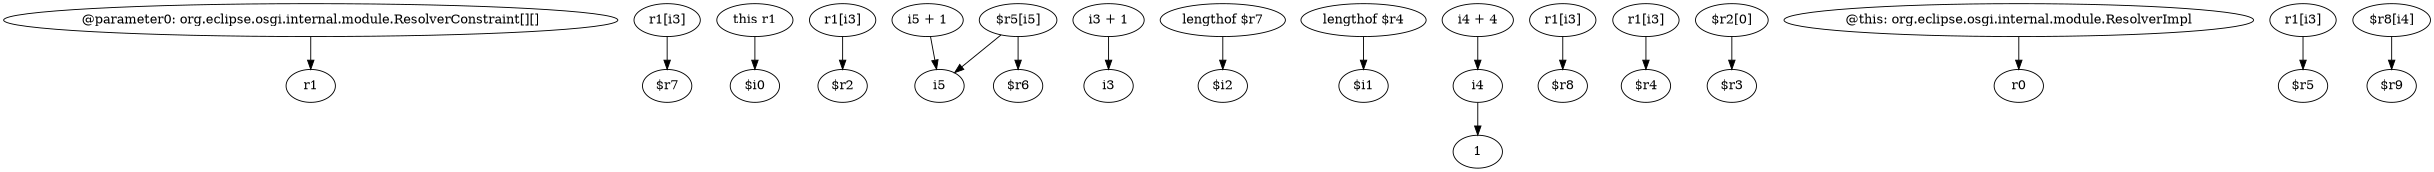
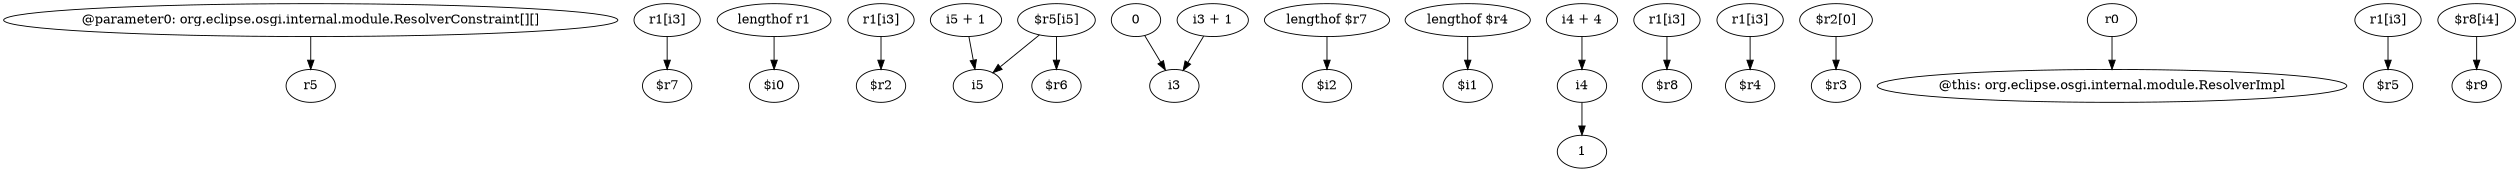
node "this r1": label "this r1" -> "lengthof r1"
node "0": added
edge "@this: org.eclipse.osgi.internal.module.ResolverImpl" -> "r0": reversed
node "r1": label "r1" -> "r5"
